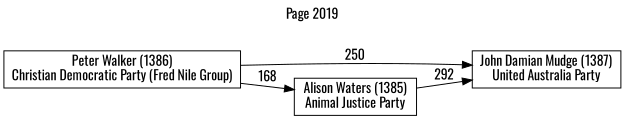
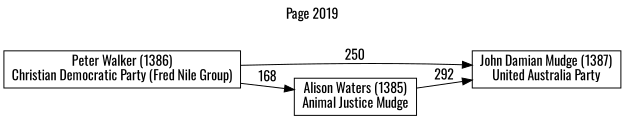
node "Alison Waters (1385) Animal Justice Party": label "Alison Waters (1385) Animal Justice Party" -> "Alison Waters (1385) Animal Justice Mudge"
